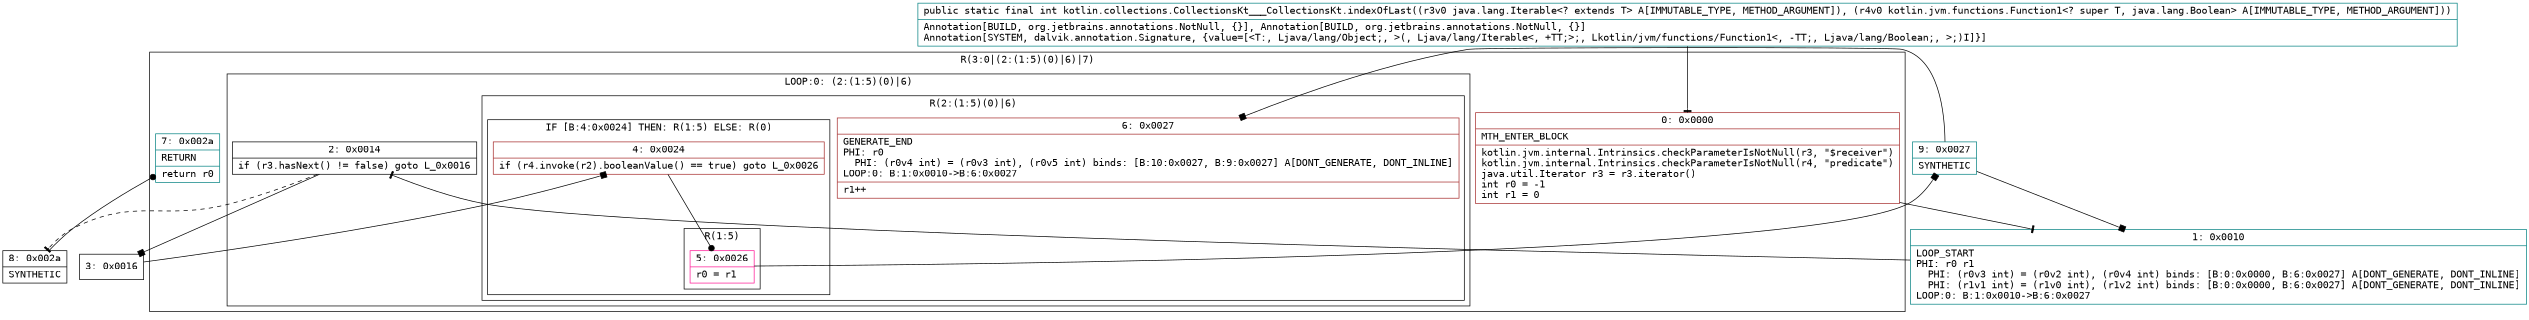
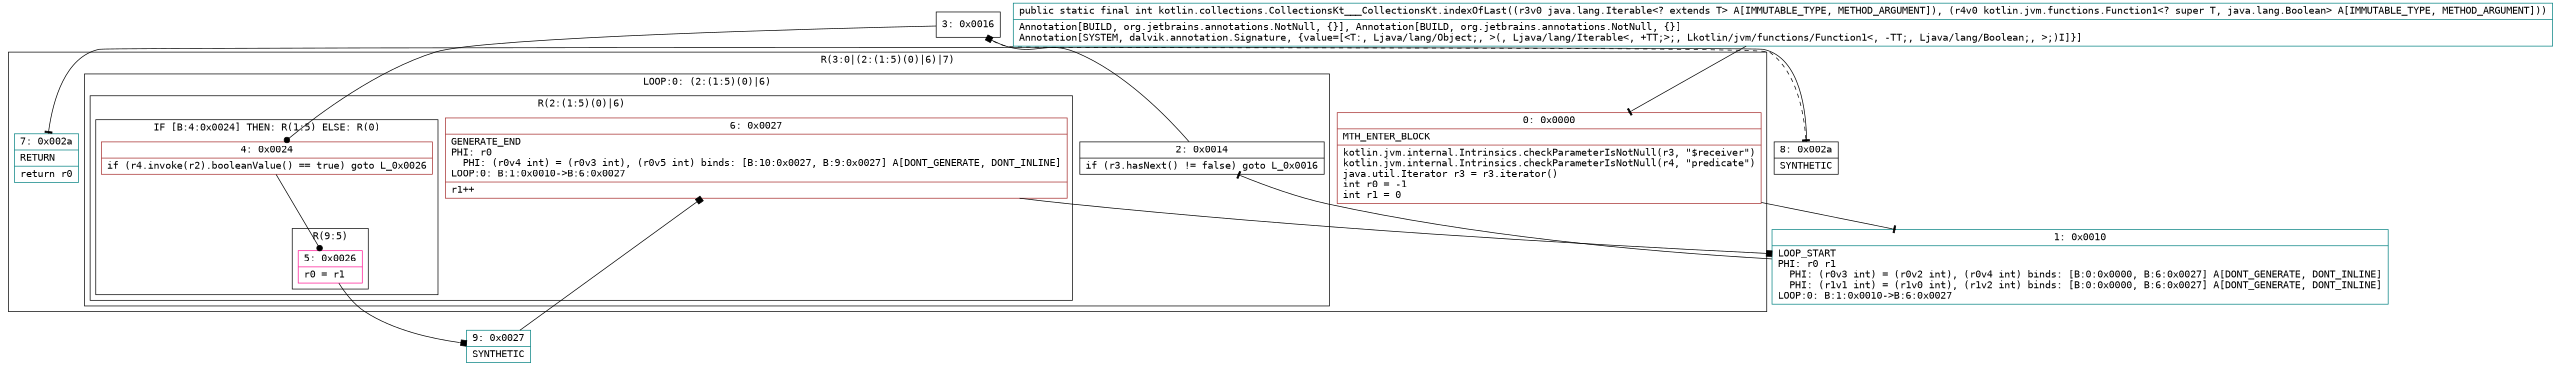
edge "9: 0x0027" -> "1: 0x0010": now "6: 0x0027" -> "1: 0x0010"
edge "8: 0x002a" -> "7: 0x002a": arrowhead dot -> tee
edge "2: 0x0014" -> "8: 0x002a": now "3: 0x0016" -> "8: 0x002a"
edge "3: 0x0016" -> "4: 0x0024": arrowhead box -> dot
cluster "R(1:5)": label "R(1:5)" -> "R(9:5)"
